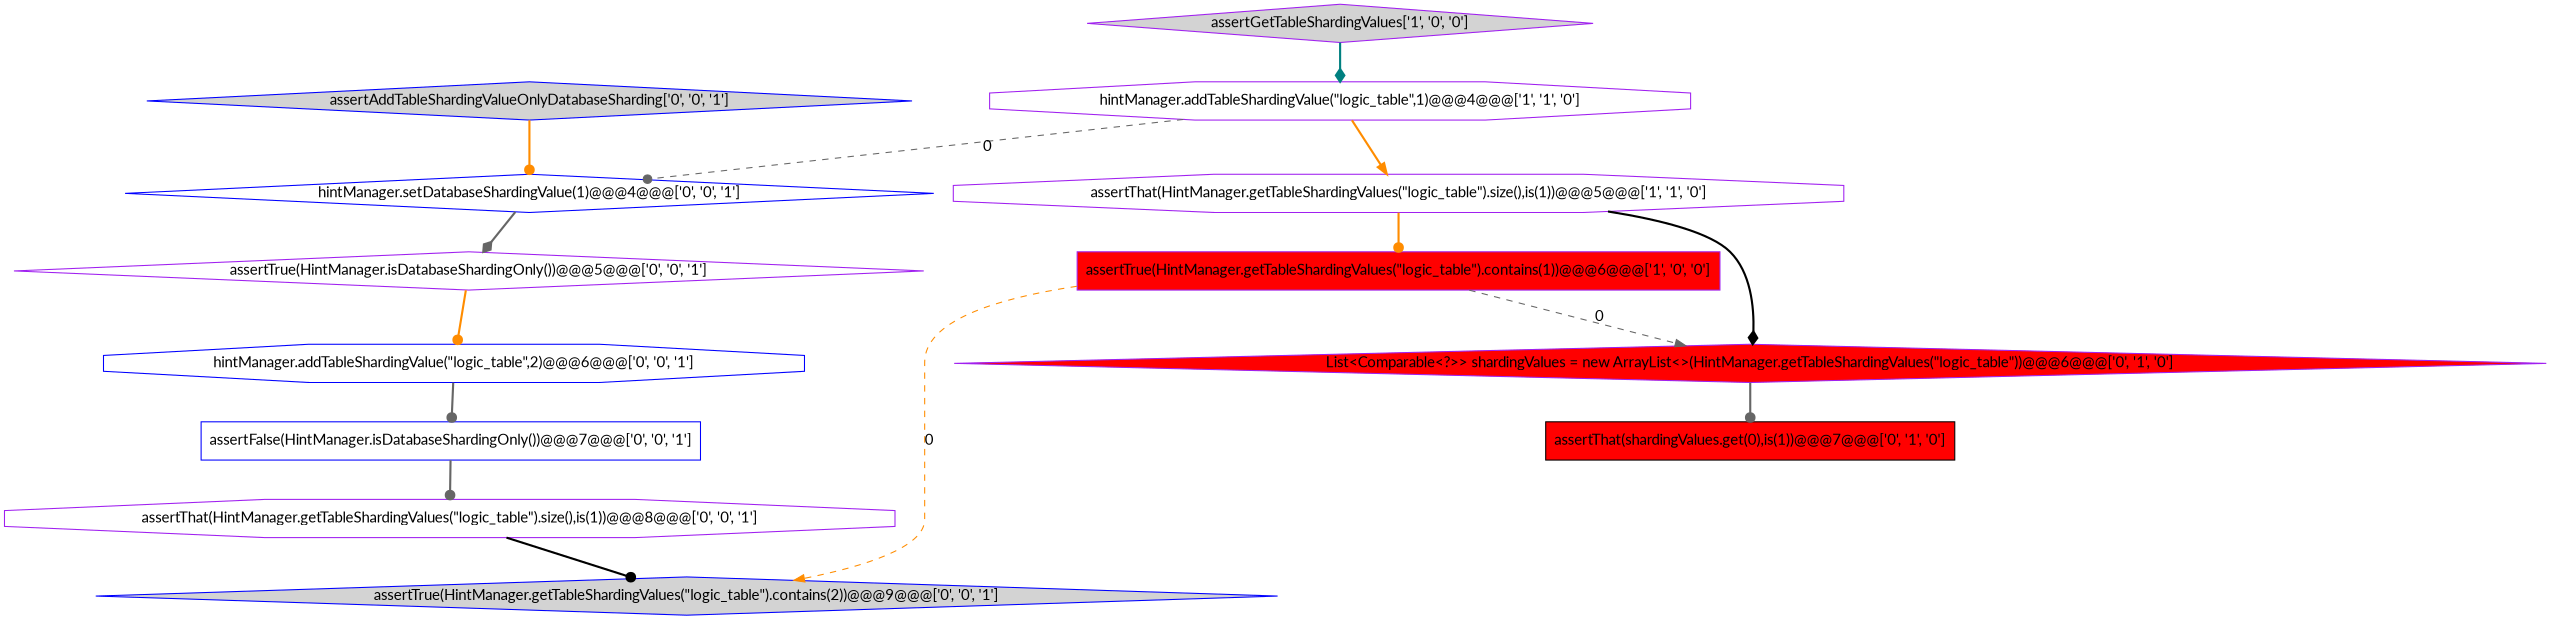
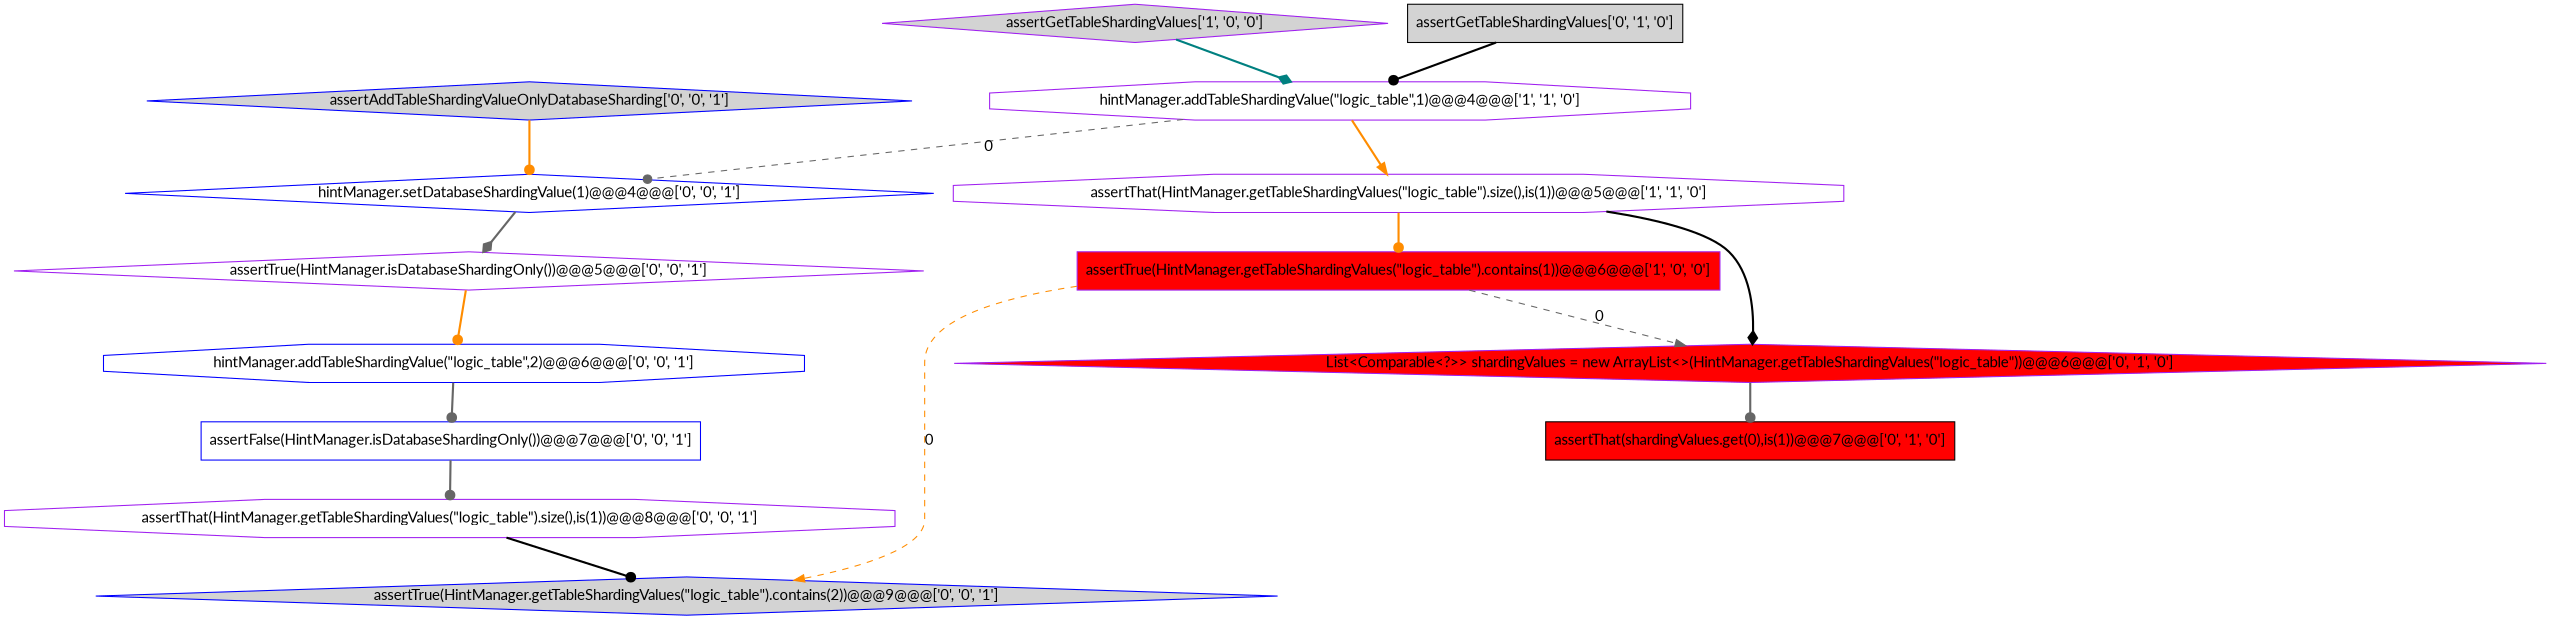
node "assertGetTableShardingValues['0', '1', '0']": added
